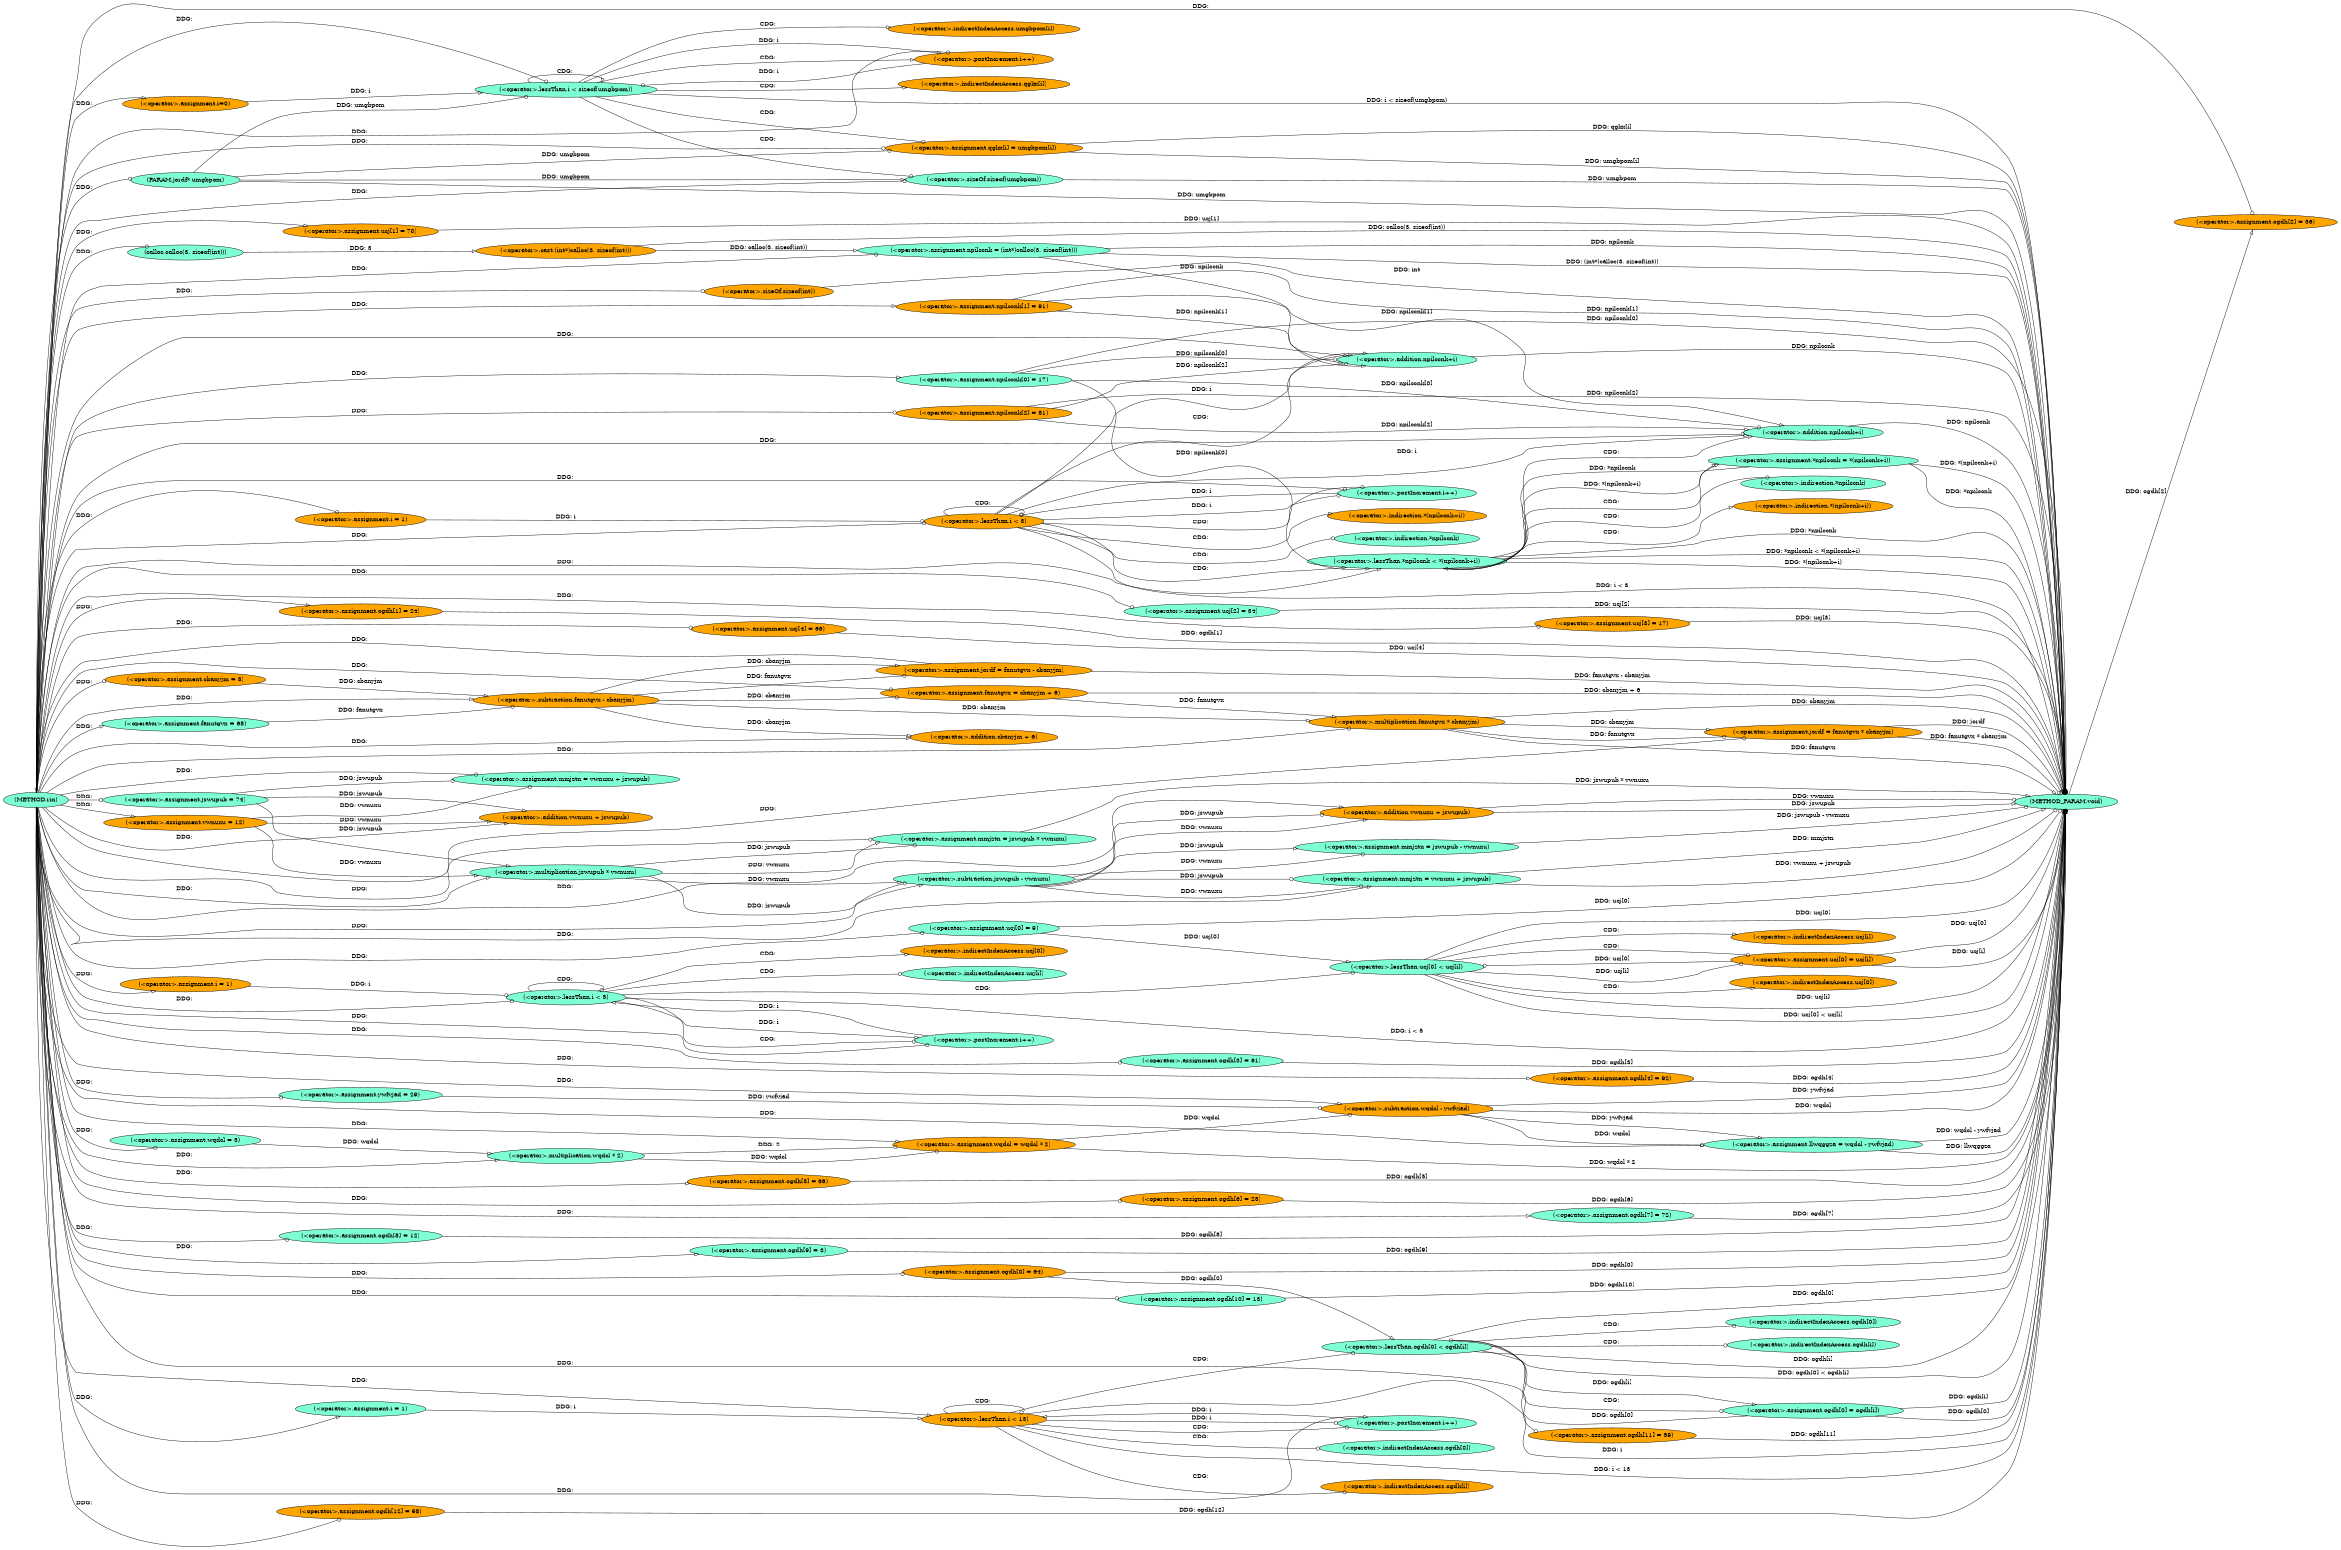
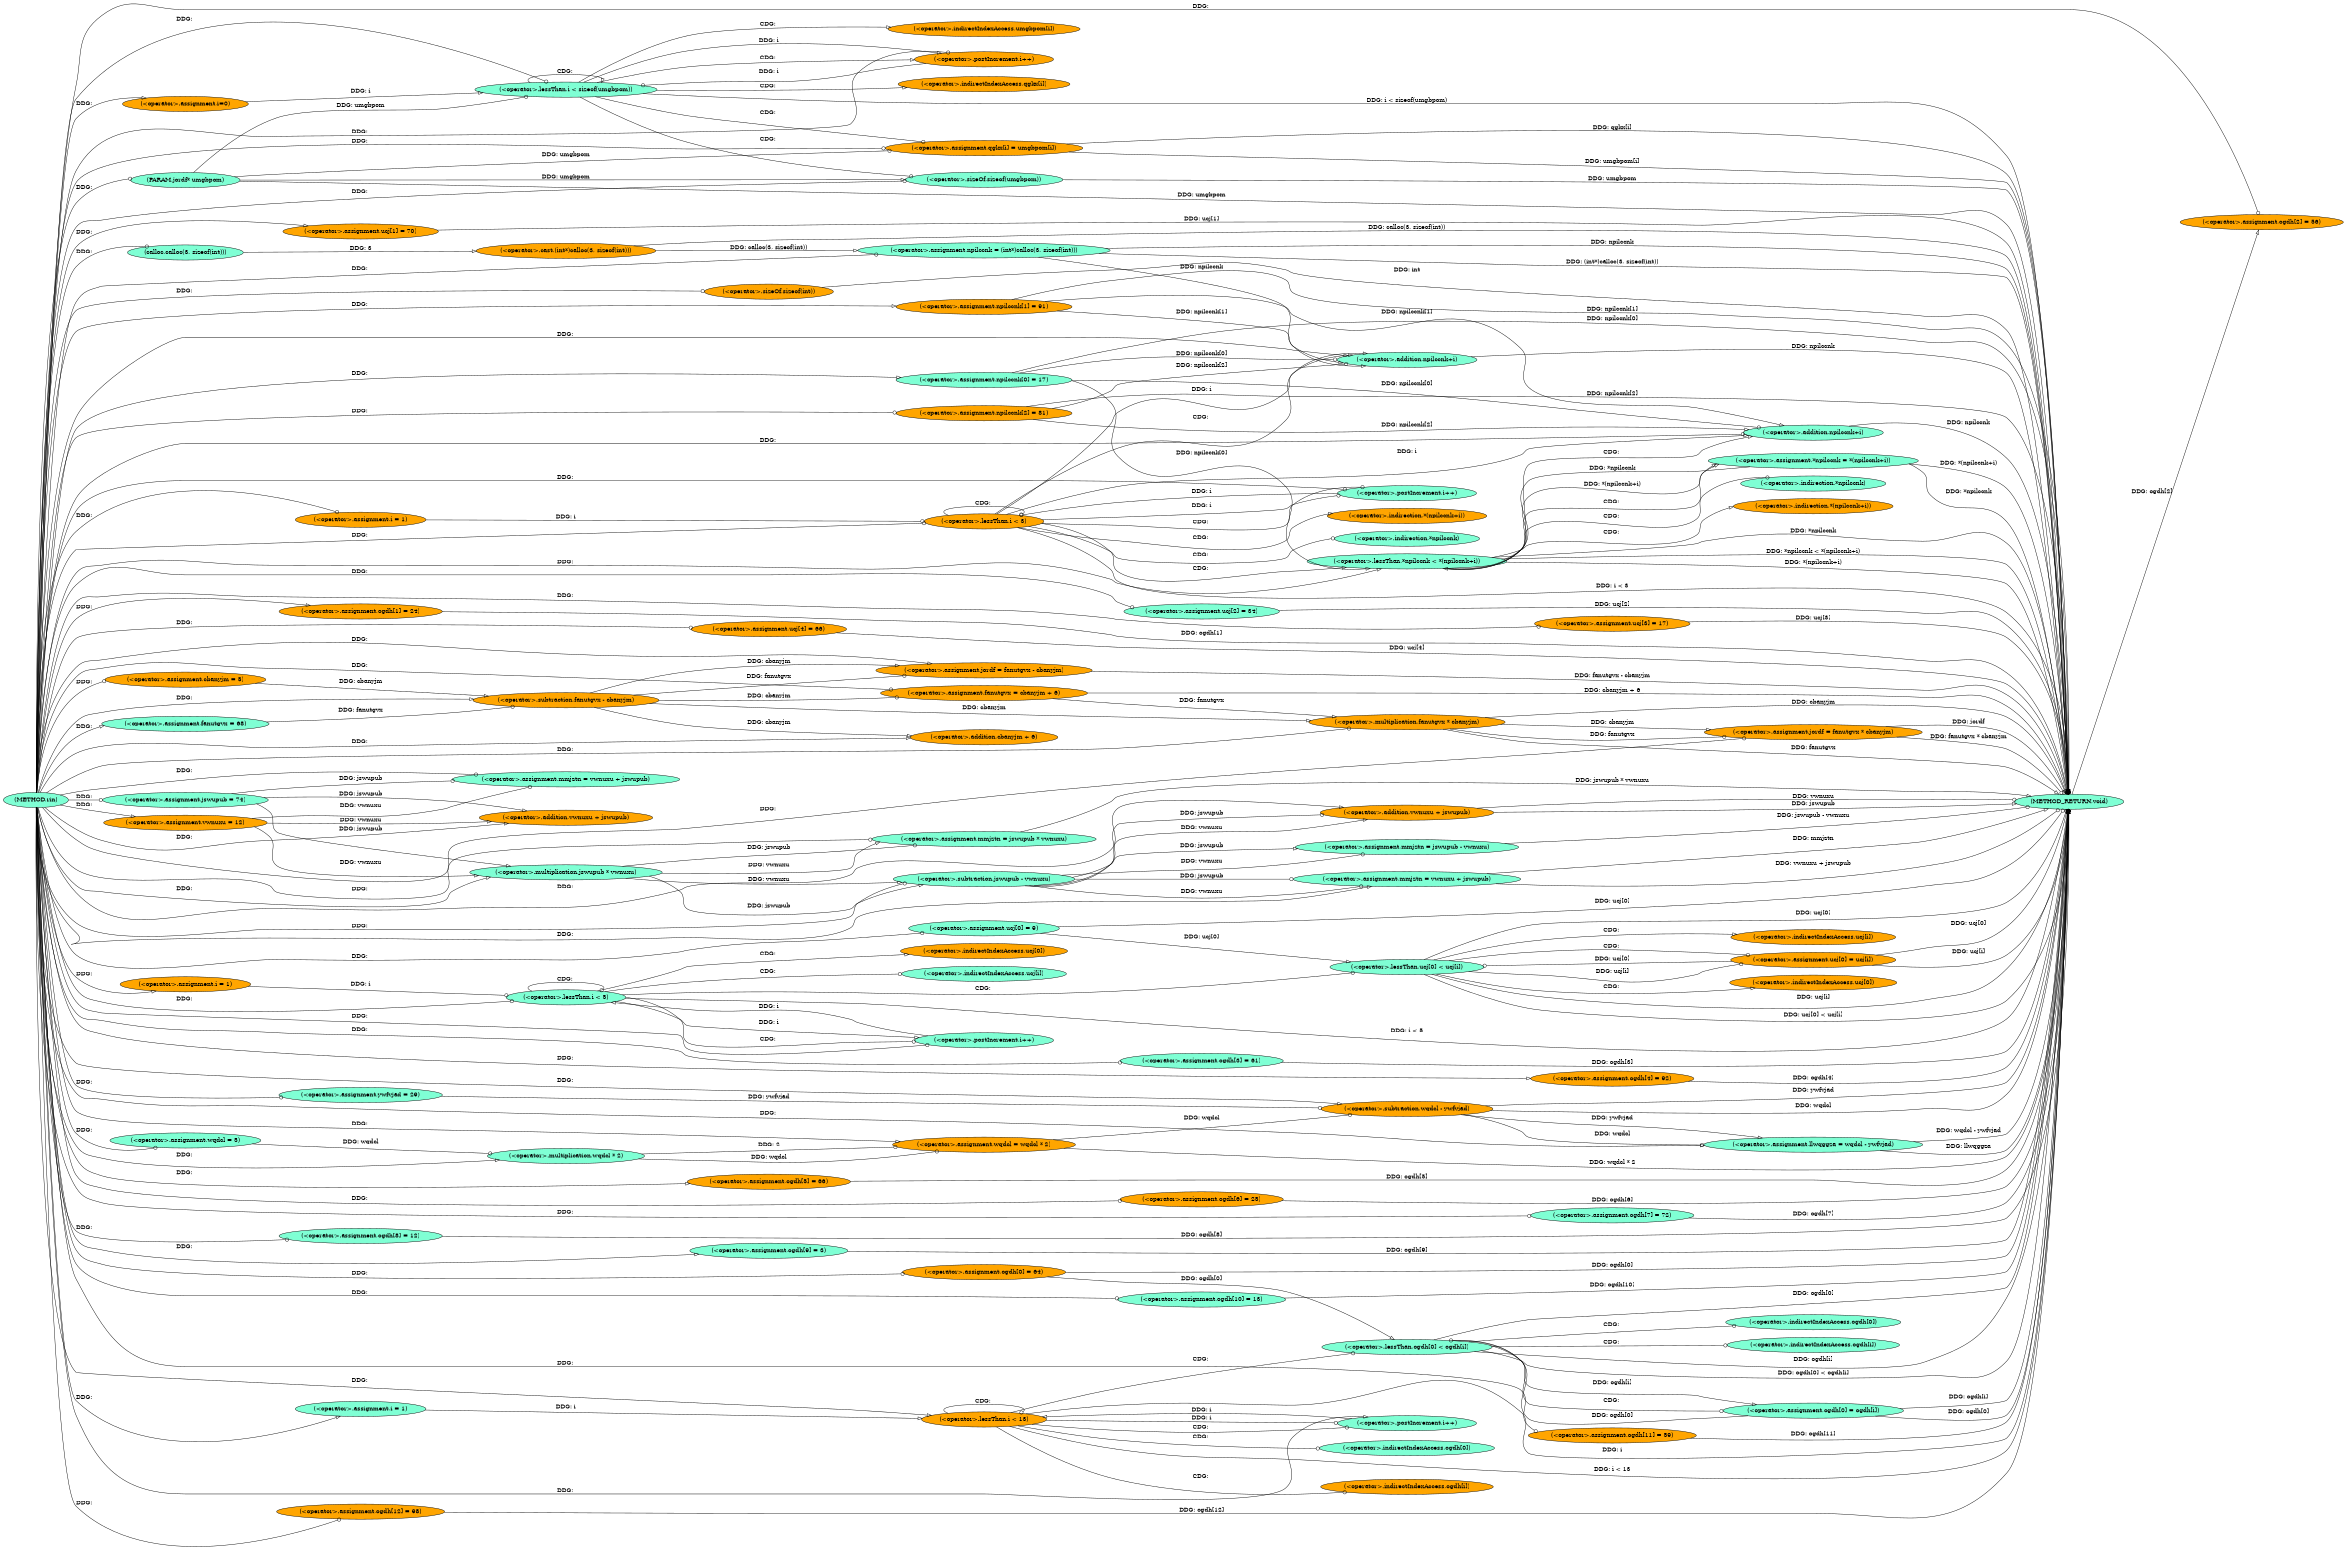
edge "(<operator>.assignment,jordf = fanutgvx - cbanyjm)" -> "(METHOD,rin)": reversed
node "(METHOD_PARAM,void)": label "(METHOD_PARAM,void)" -> "(METHOD_RETURN,void)"
edge "(<operator>.assignment,wqdcl = 5)" -> "(<operator>.multiplication,wqdcl * 2)": arrowhead onormal -> odot
edge "(METHOD,rin)" -> "(<operator>.assignment,ogdh[7] = 72)": arrowhead onormal -> odot
